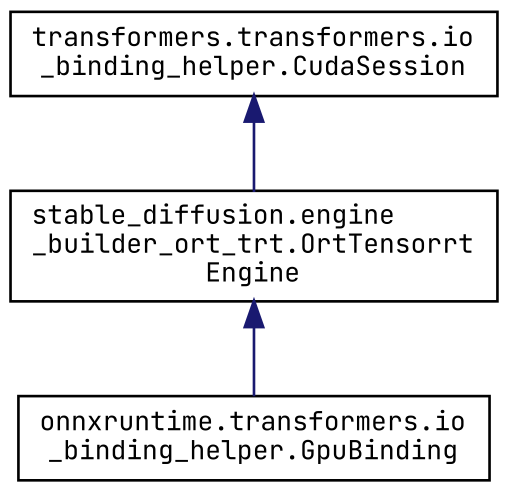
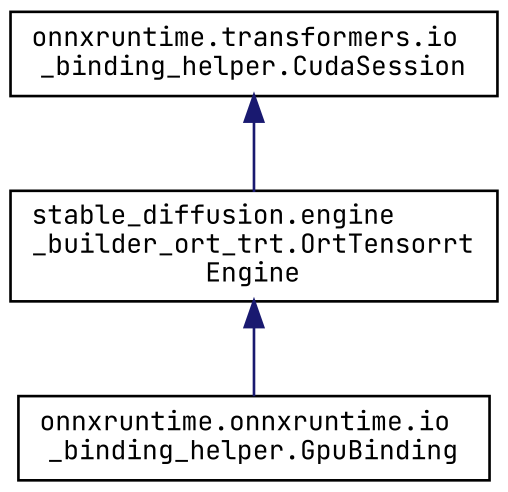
node "transformers.transformers.io _binding_helper.CudaSession": label "transformers.transformers.io _binding_helper.CudaSession" -> "onnxruntime.transformers.io _binding_helper.CudaSession"
node "onnxruntime.transformers.io _binding_helper.GpuBinding": label "onnxruntime.transformers.io _binding_helper.GpuBinding" -> "onnxruntime.onnxruntime.io _binding_helper.GpuBinding"
